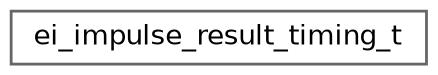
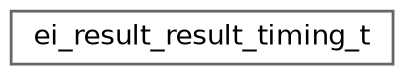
node "ei_impulse_result_timing_t": label "ei_impulse_result_timing_t" -> "ei_result_result_timing_t"
